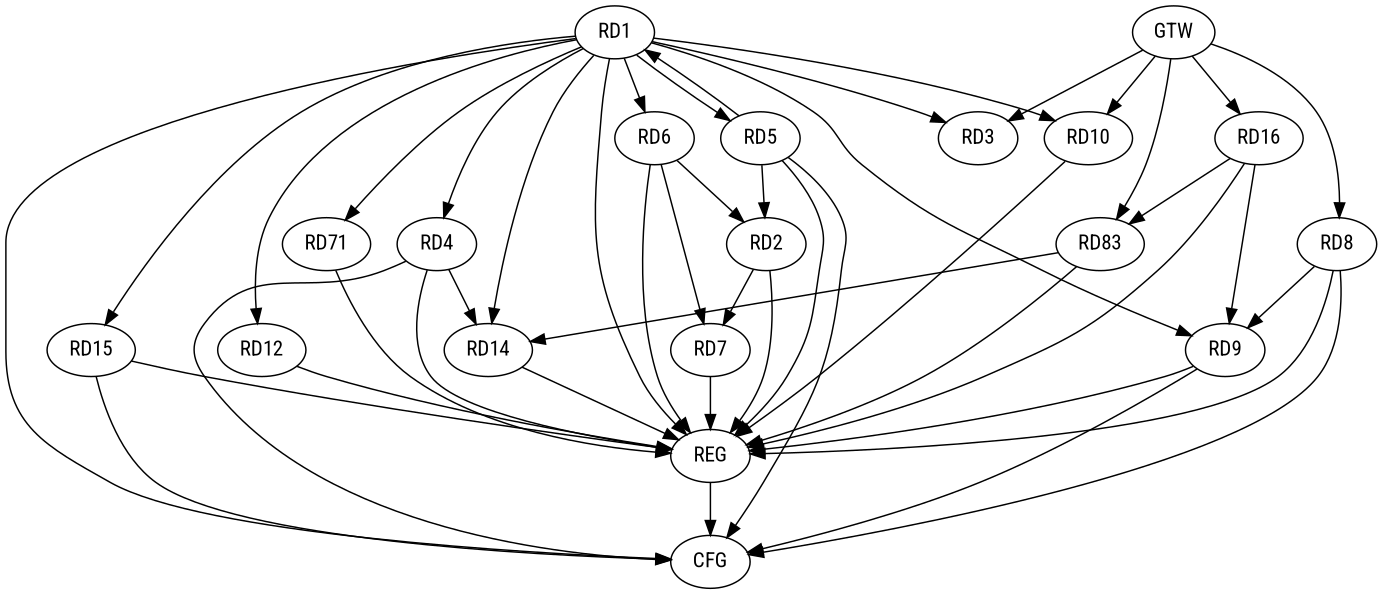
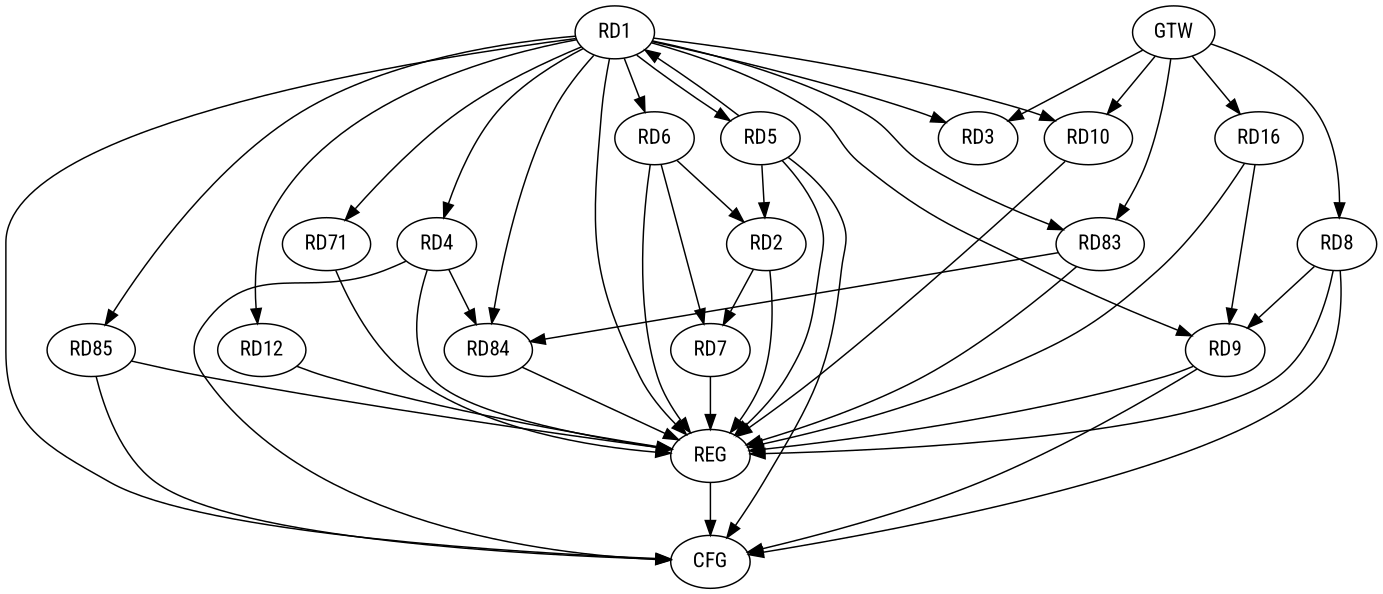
edge "RD16" -> "RD83": now "RD1" -> "RD83"
node "RD15": label "RD15" -> "RD85"
node "RD14": label "RD14" -> "RD84"
